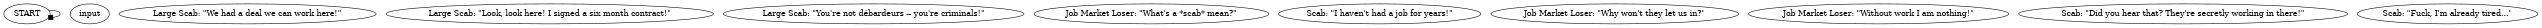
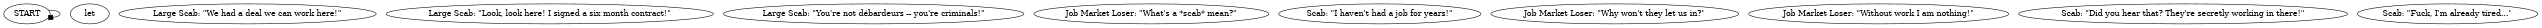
node "input": label "input" -> "let"
